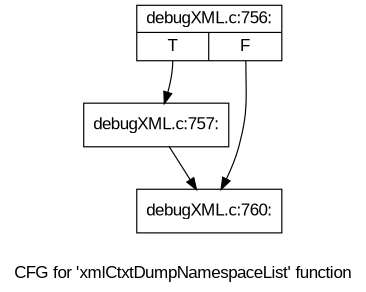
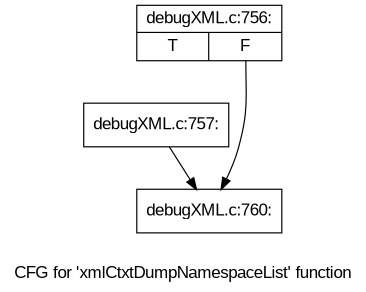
edge "debugXML.c:756:" -> "debugXML.c:757:": removed
